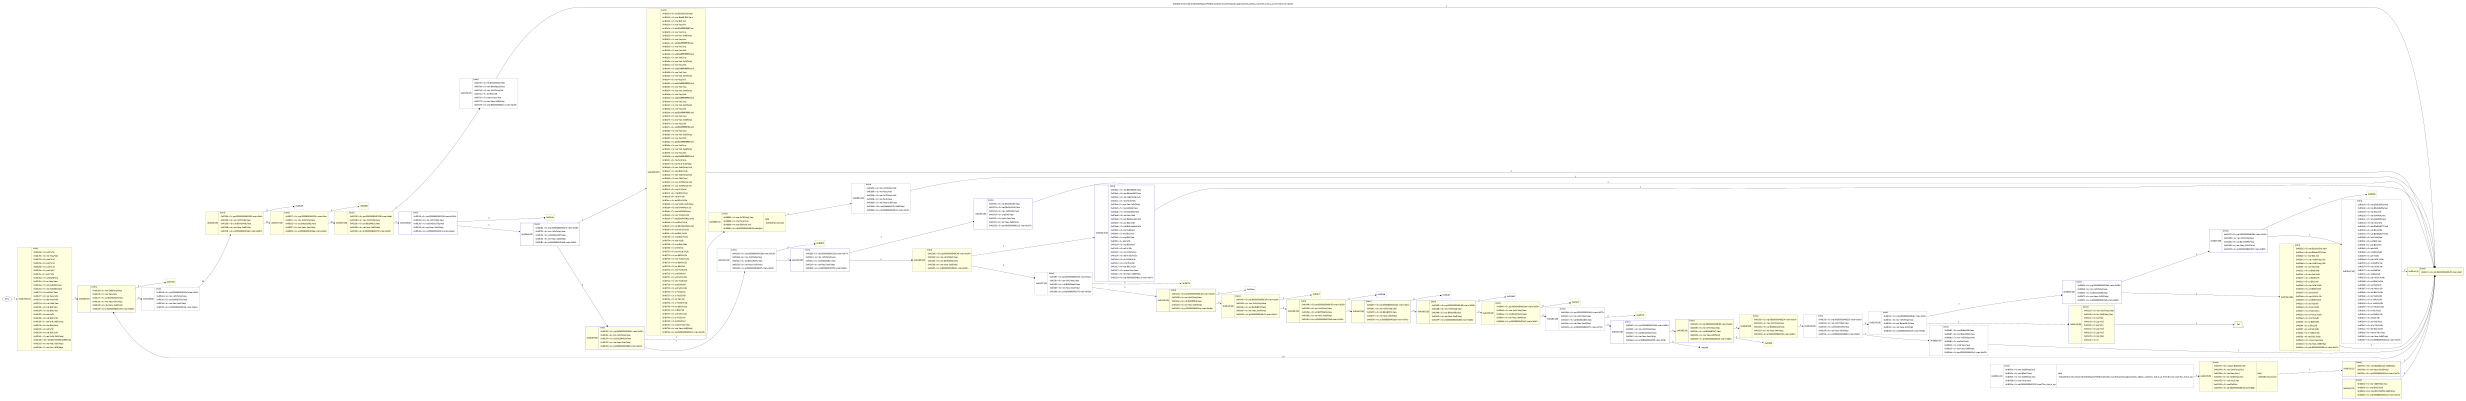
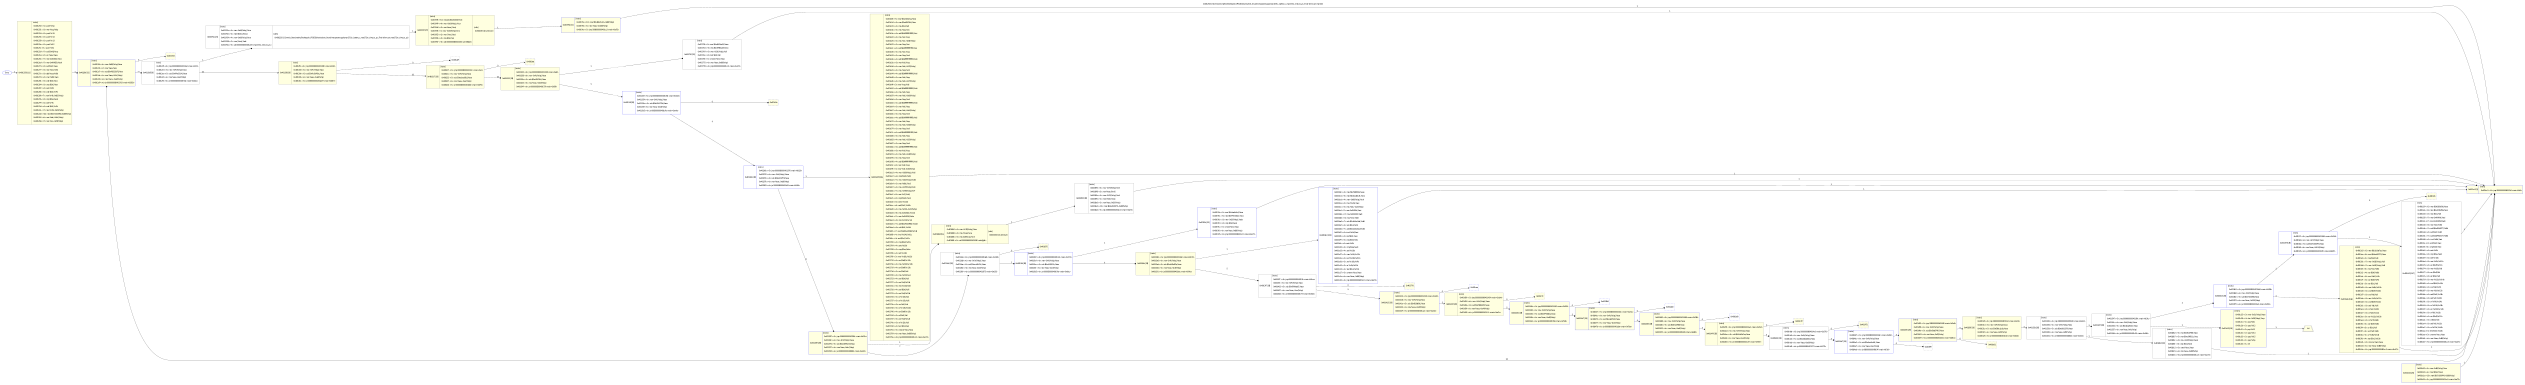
edge "0x4012df [28]" -> "0x40192a [21]": added, label "1"
